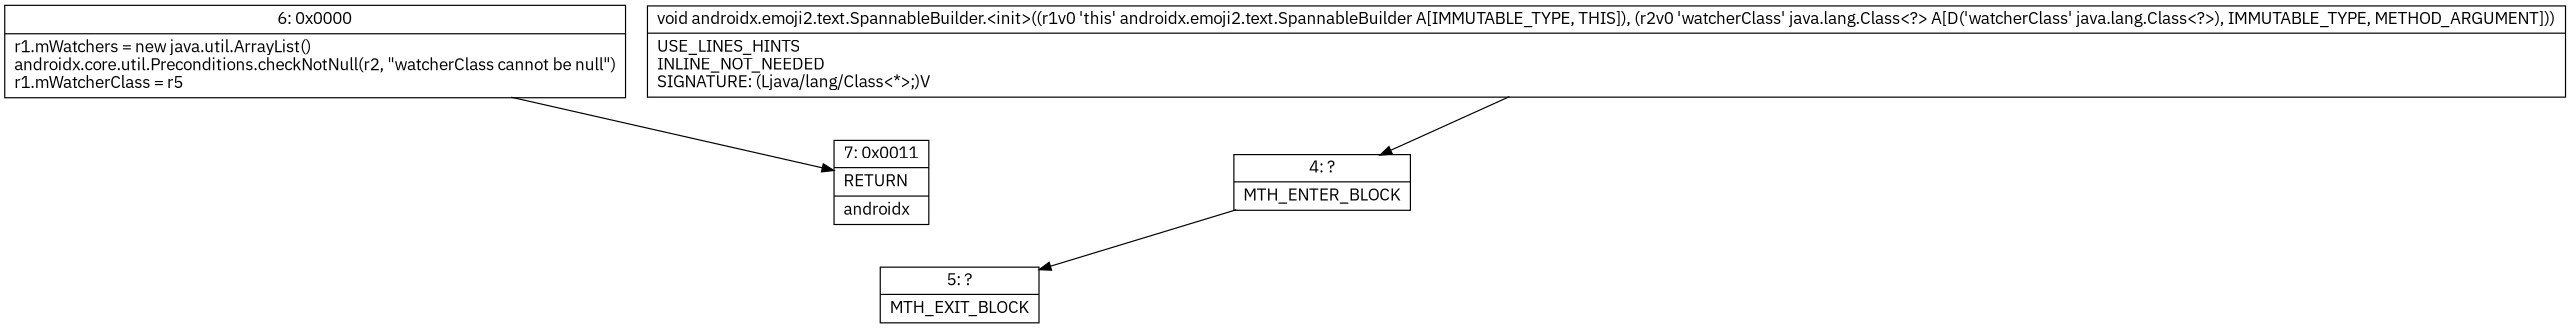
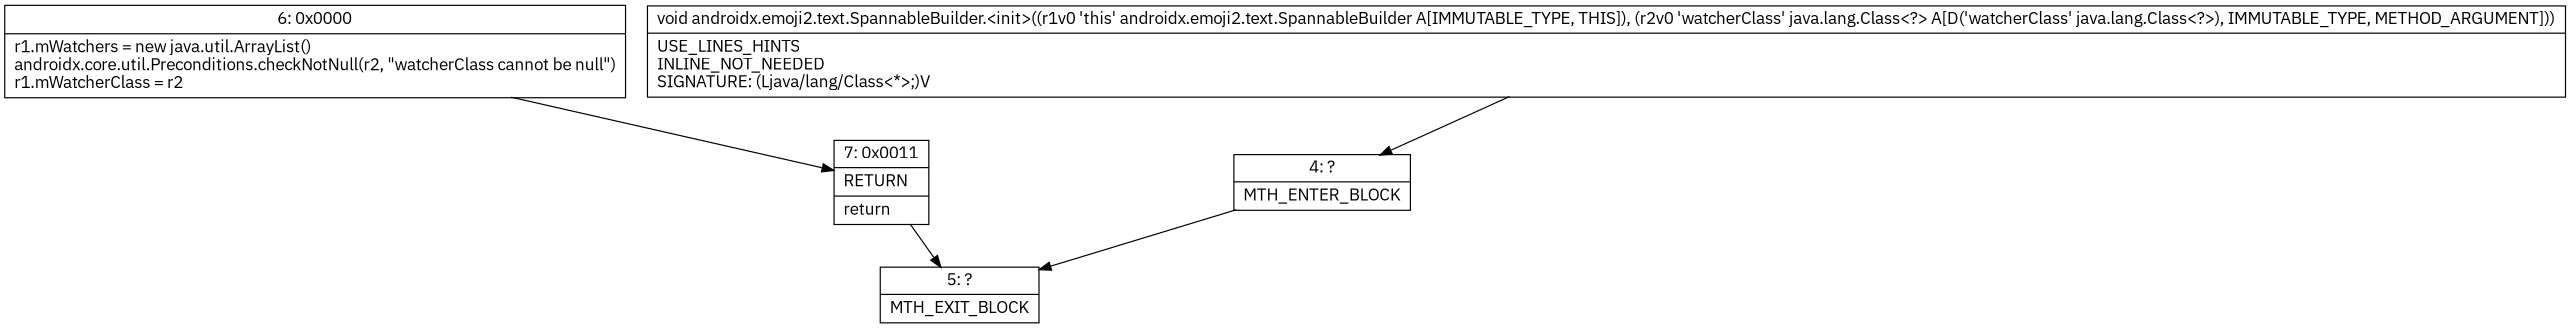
node "6: 0x0000": text "r1.mWatcherClass = r5" -> "r1.mWatcherClass = r2"
node "7: 0x0011": text "androidx" -> "return"
edge "7: 0x0011" -> "5: ?": added
